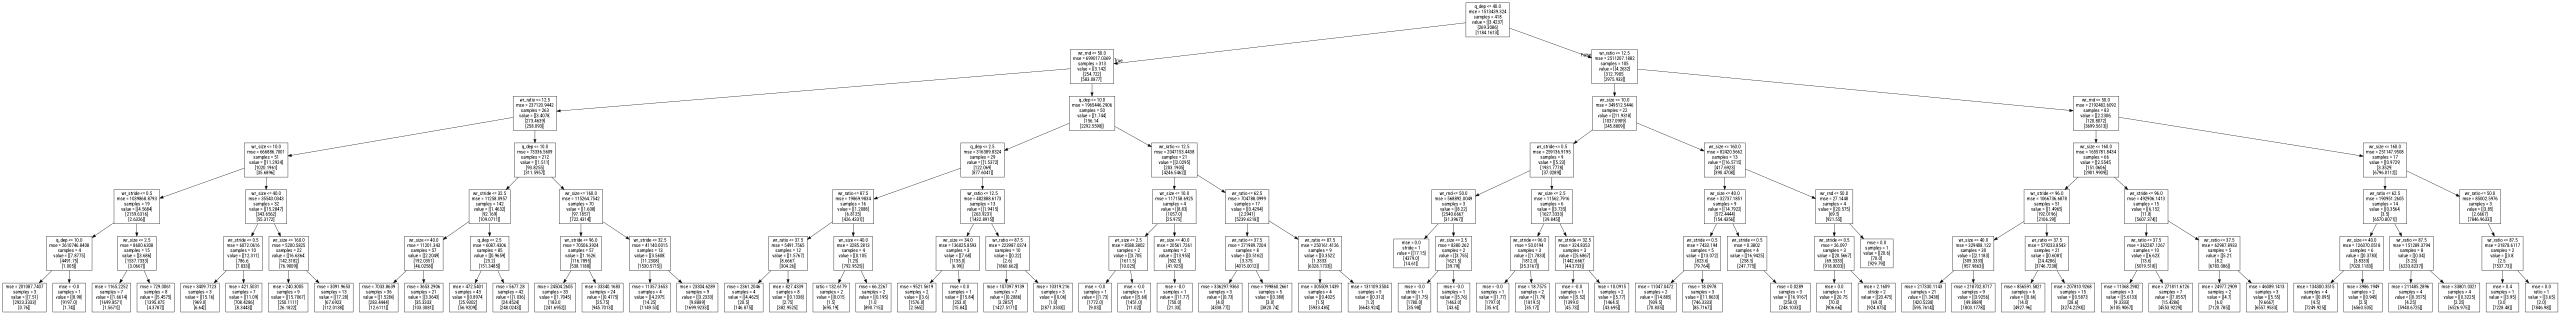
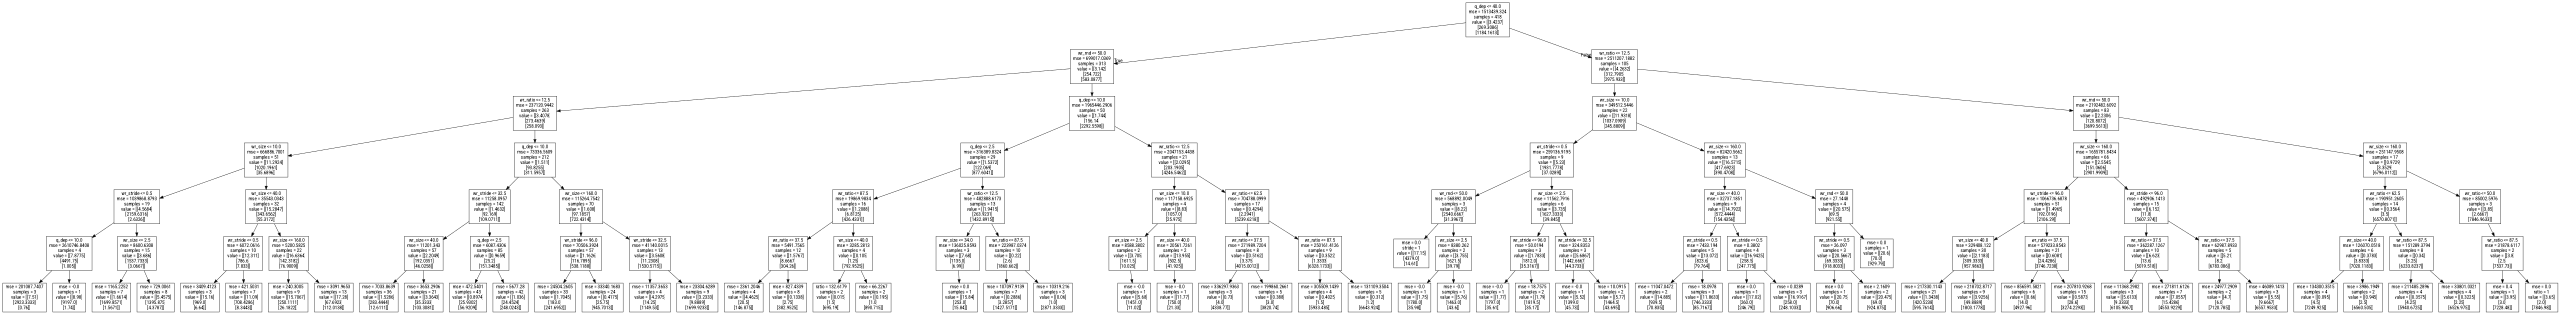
node "mse = 3409.7123 samples = 3 value = [[15.16] [969.0] [6.64]]": label "mse = 3409.7123 samples = 3 value = [[15.16] [969.0] [6.64]]" -> "mse = 3409.4123 samples = 3 value = [[15.16] [969.0] [6.64]]"
node "mse = 9521.5619 samples = 2 value = [[3.6] [1576.0] [2.565]]": removed
node "mse = -0.0 samples = 1 value = [[1.73] [1772.0] [9.03]]": removed
node "mse = -0.0 stride = 1 value = [[1.75] [1780.0] [35.98]]": label "mse = -0.0 stride = 1 value = [[1.75] [1780.0] [35.98]]" -> "mse = -0.0 samples = 1 value = [[1.75] [1780.0] [35.98]]"
node "mse = 0.0 samples = 1 value = [[17.02] [260.0] [246.79]]": added
node "mse = 2.1609 stride = 2 value = [[20.475] [69.0] [924.875]]": label "mse = 2.1609 stride = 2 value = [[20.475] [69.0] [924.875]]" -> "mse = 2.1609 samples = 2 value = [[20.475] [69.0] [924.875]]"
